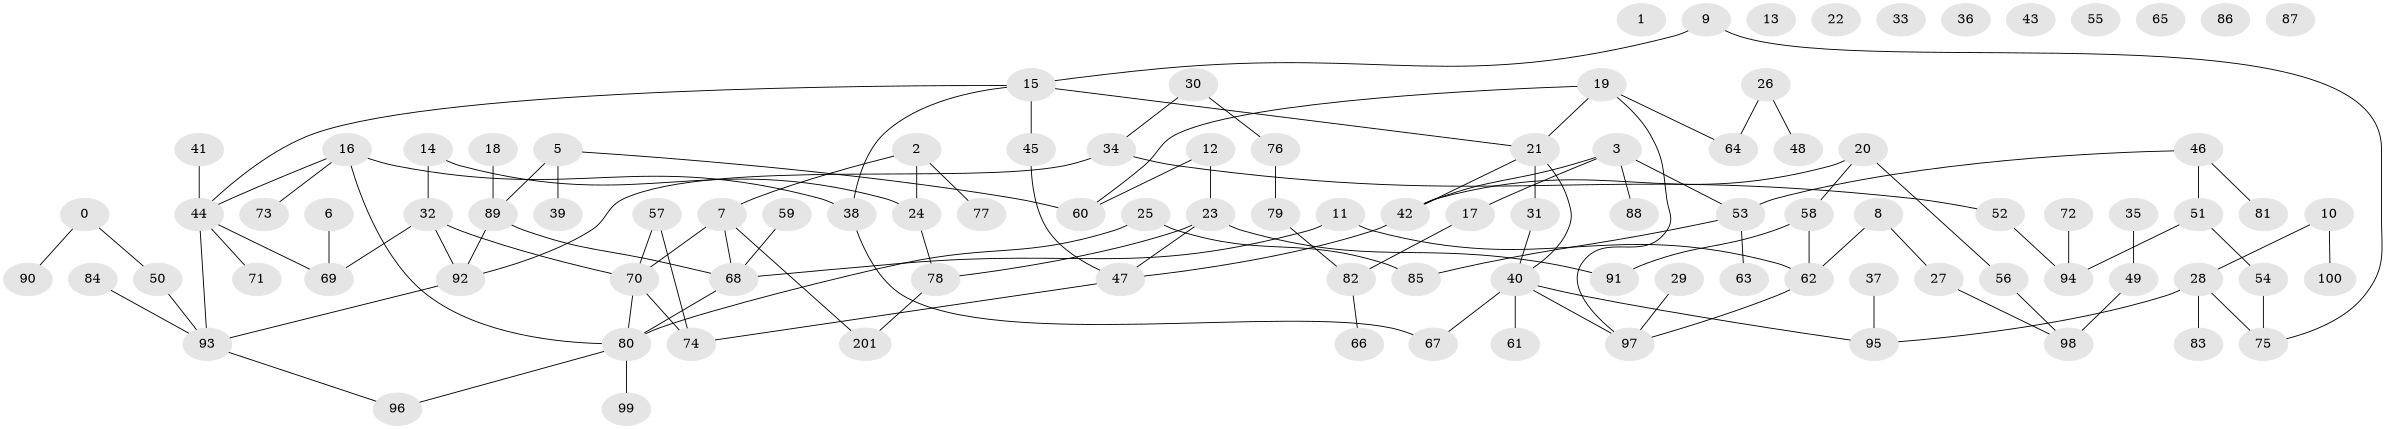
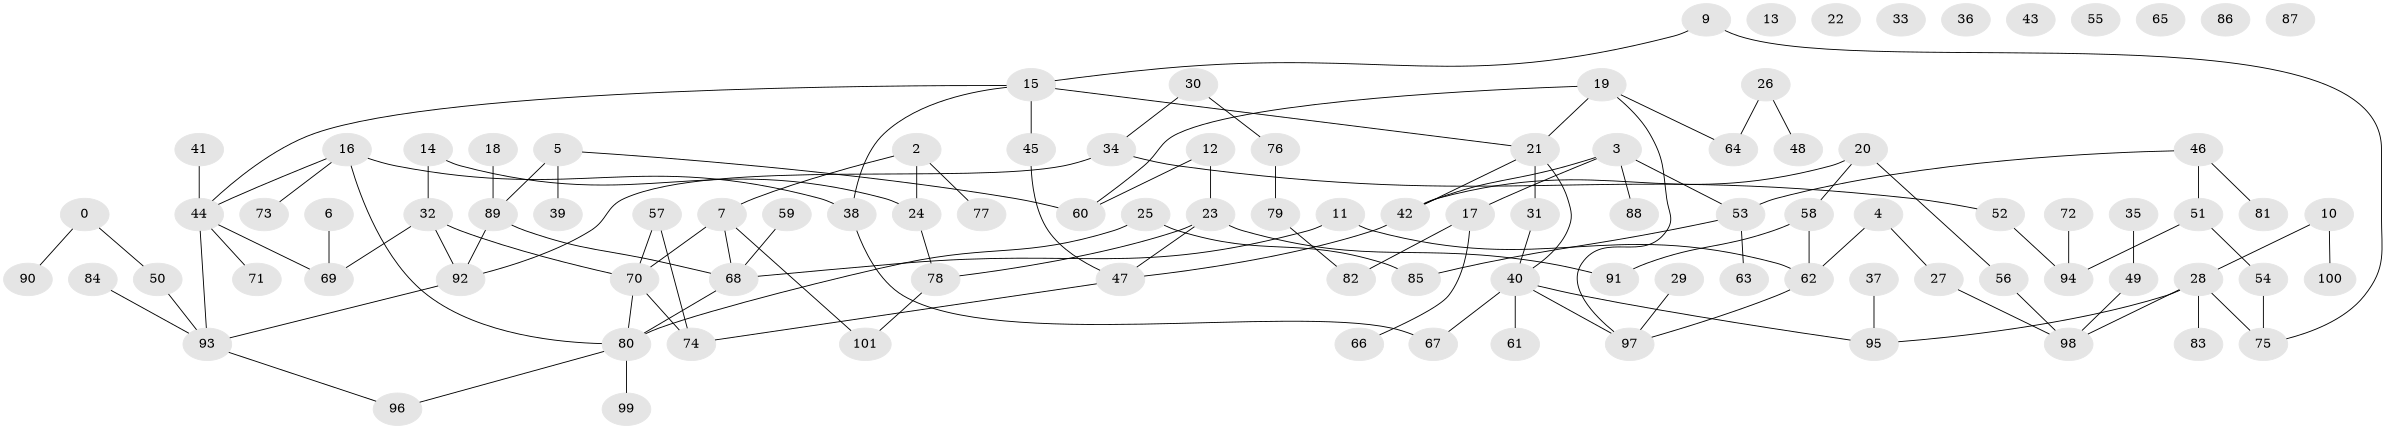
node "1": removed
node "8": label "8" -> "4"
edge "82" -- "66": now "17" -- "66"
edge "28" -- "98": added
node "201": label "201" -> "101"
